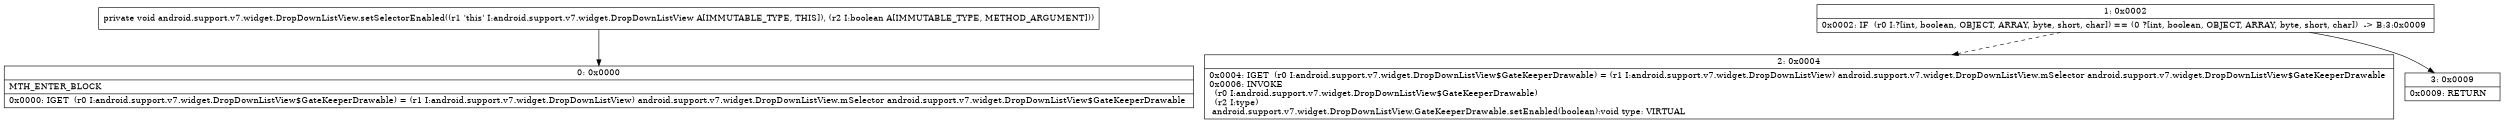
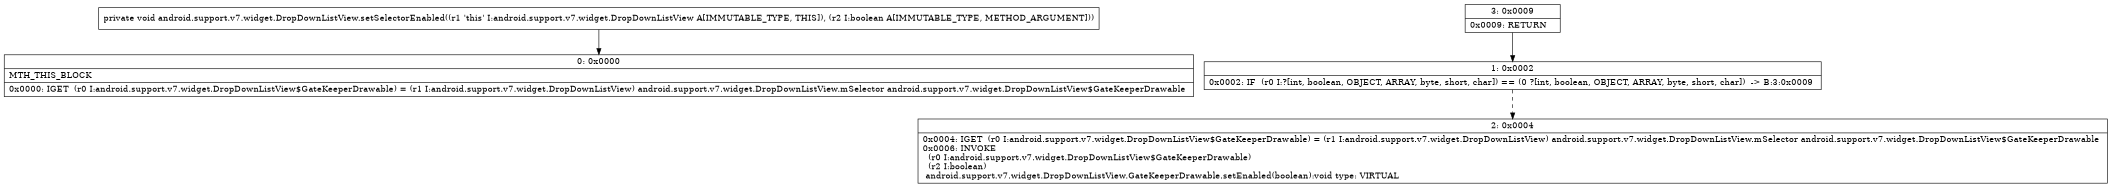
edge "1: 0x0002" -> "3: 0x0009": reversed
node "0: 0x0000": text "MTH_ENTER_BLOCK" -> "MTH_THIS_BLOCK"
node "2: 0x0004": text "(r2 I:type)" -> "(r2 I:boolean)"
